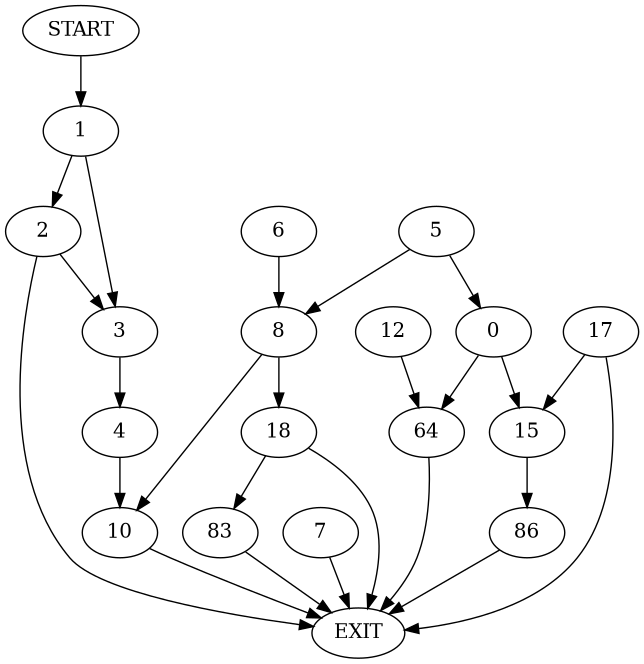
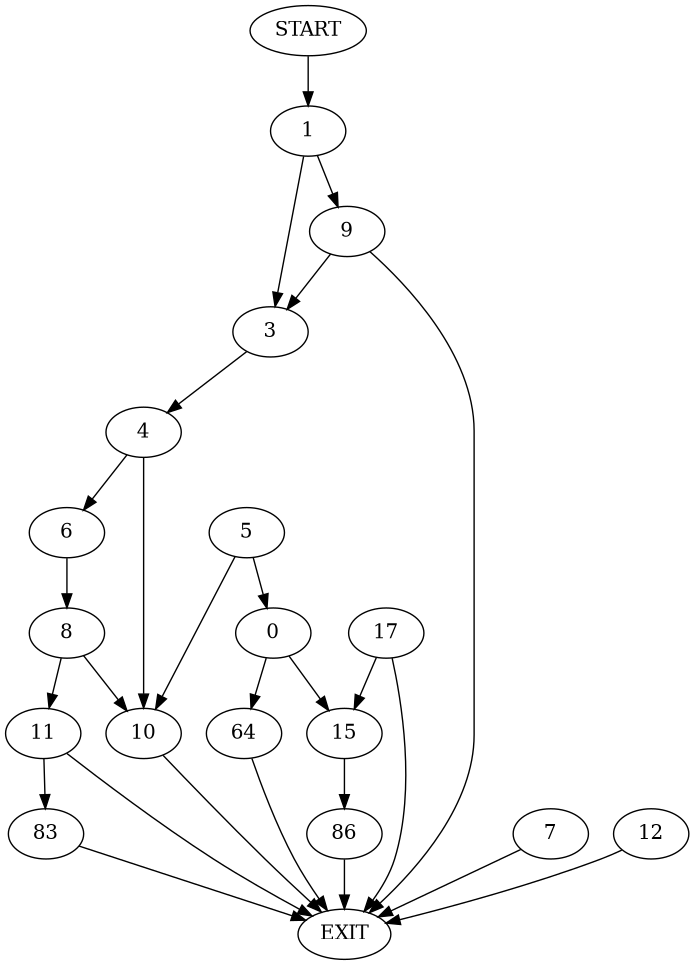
node "2": label "2" -> "9"
edge "5" -> "8": now "5" -> "10"
edge "12" -> "64": now "12" -> "EXIT"
node "18": label "18" -> "11"
edge "4" -> "6": added
